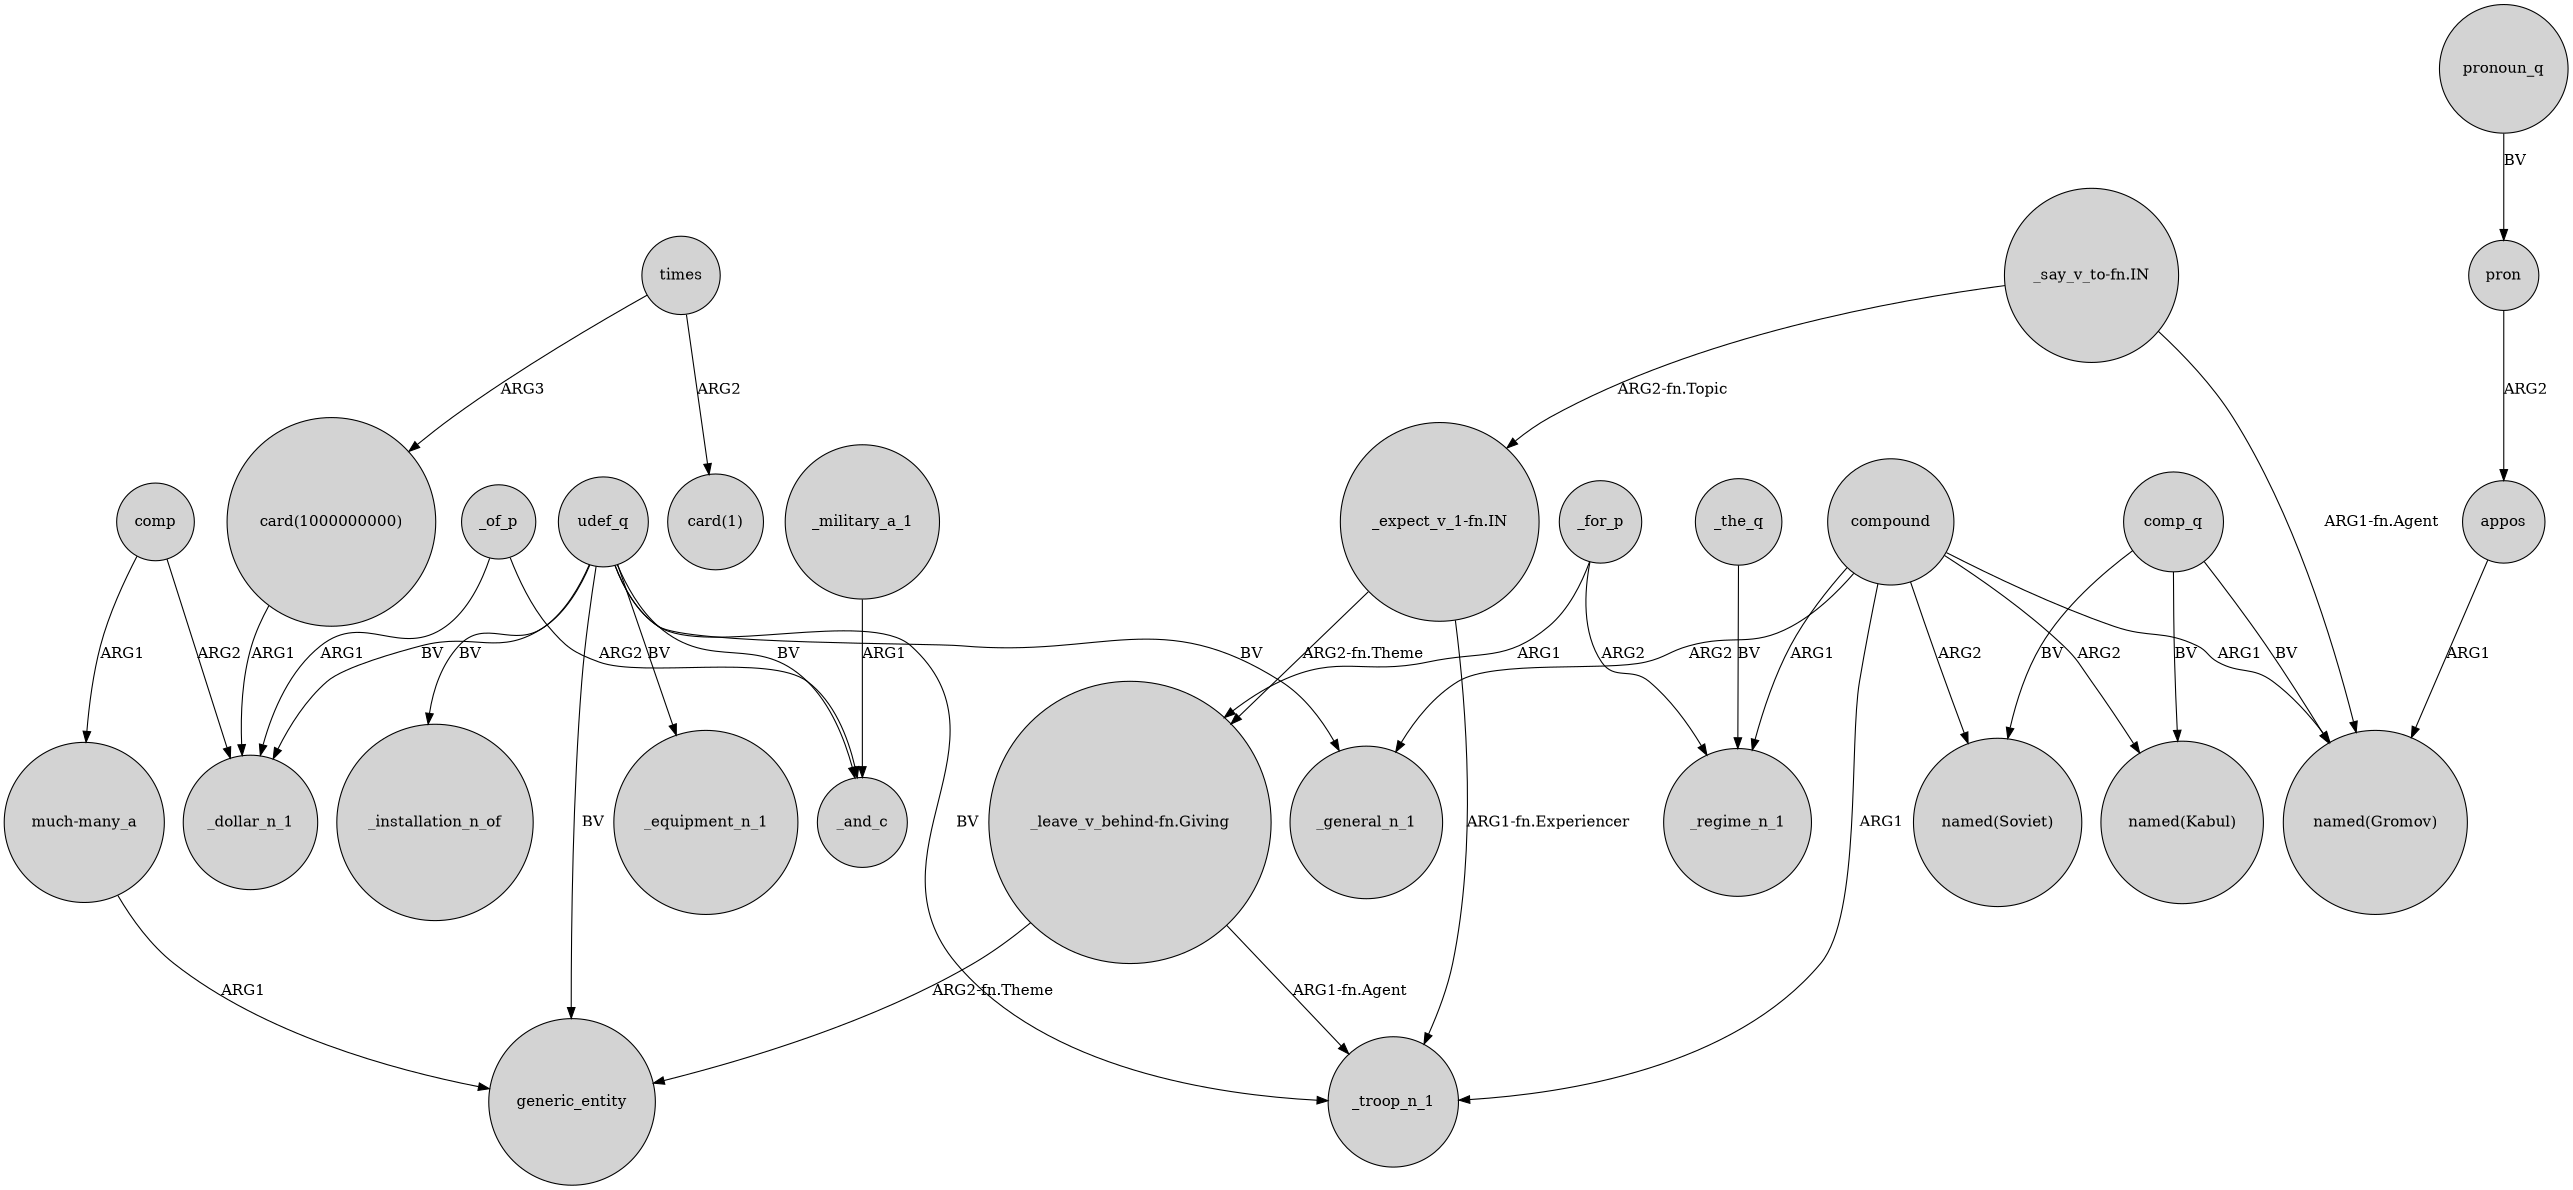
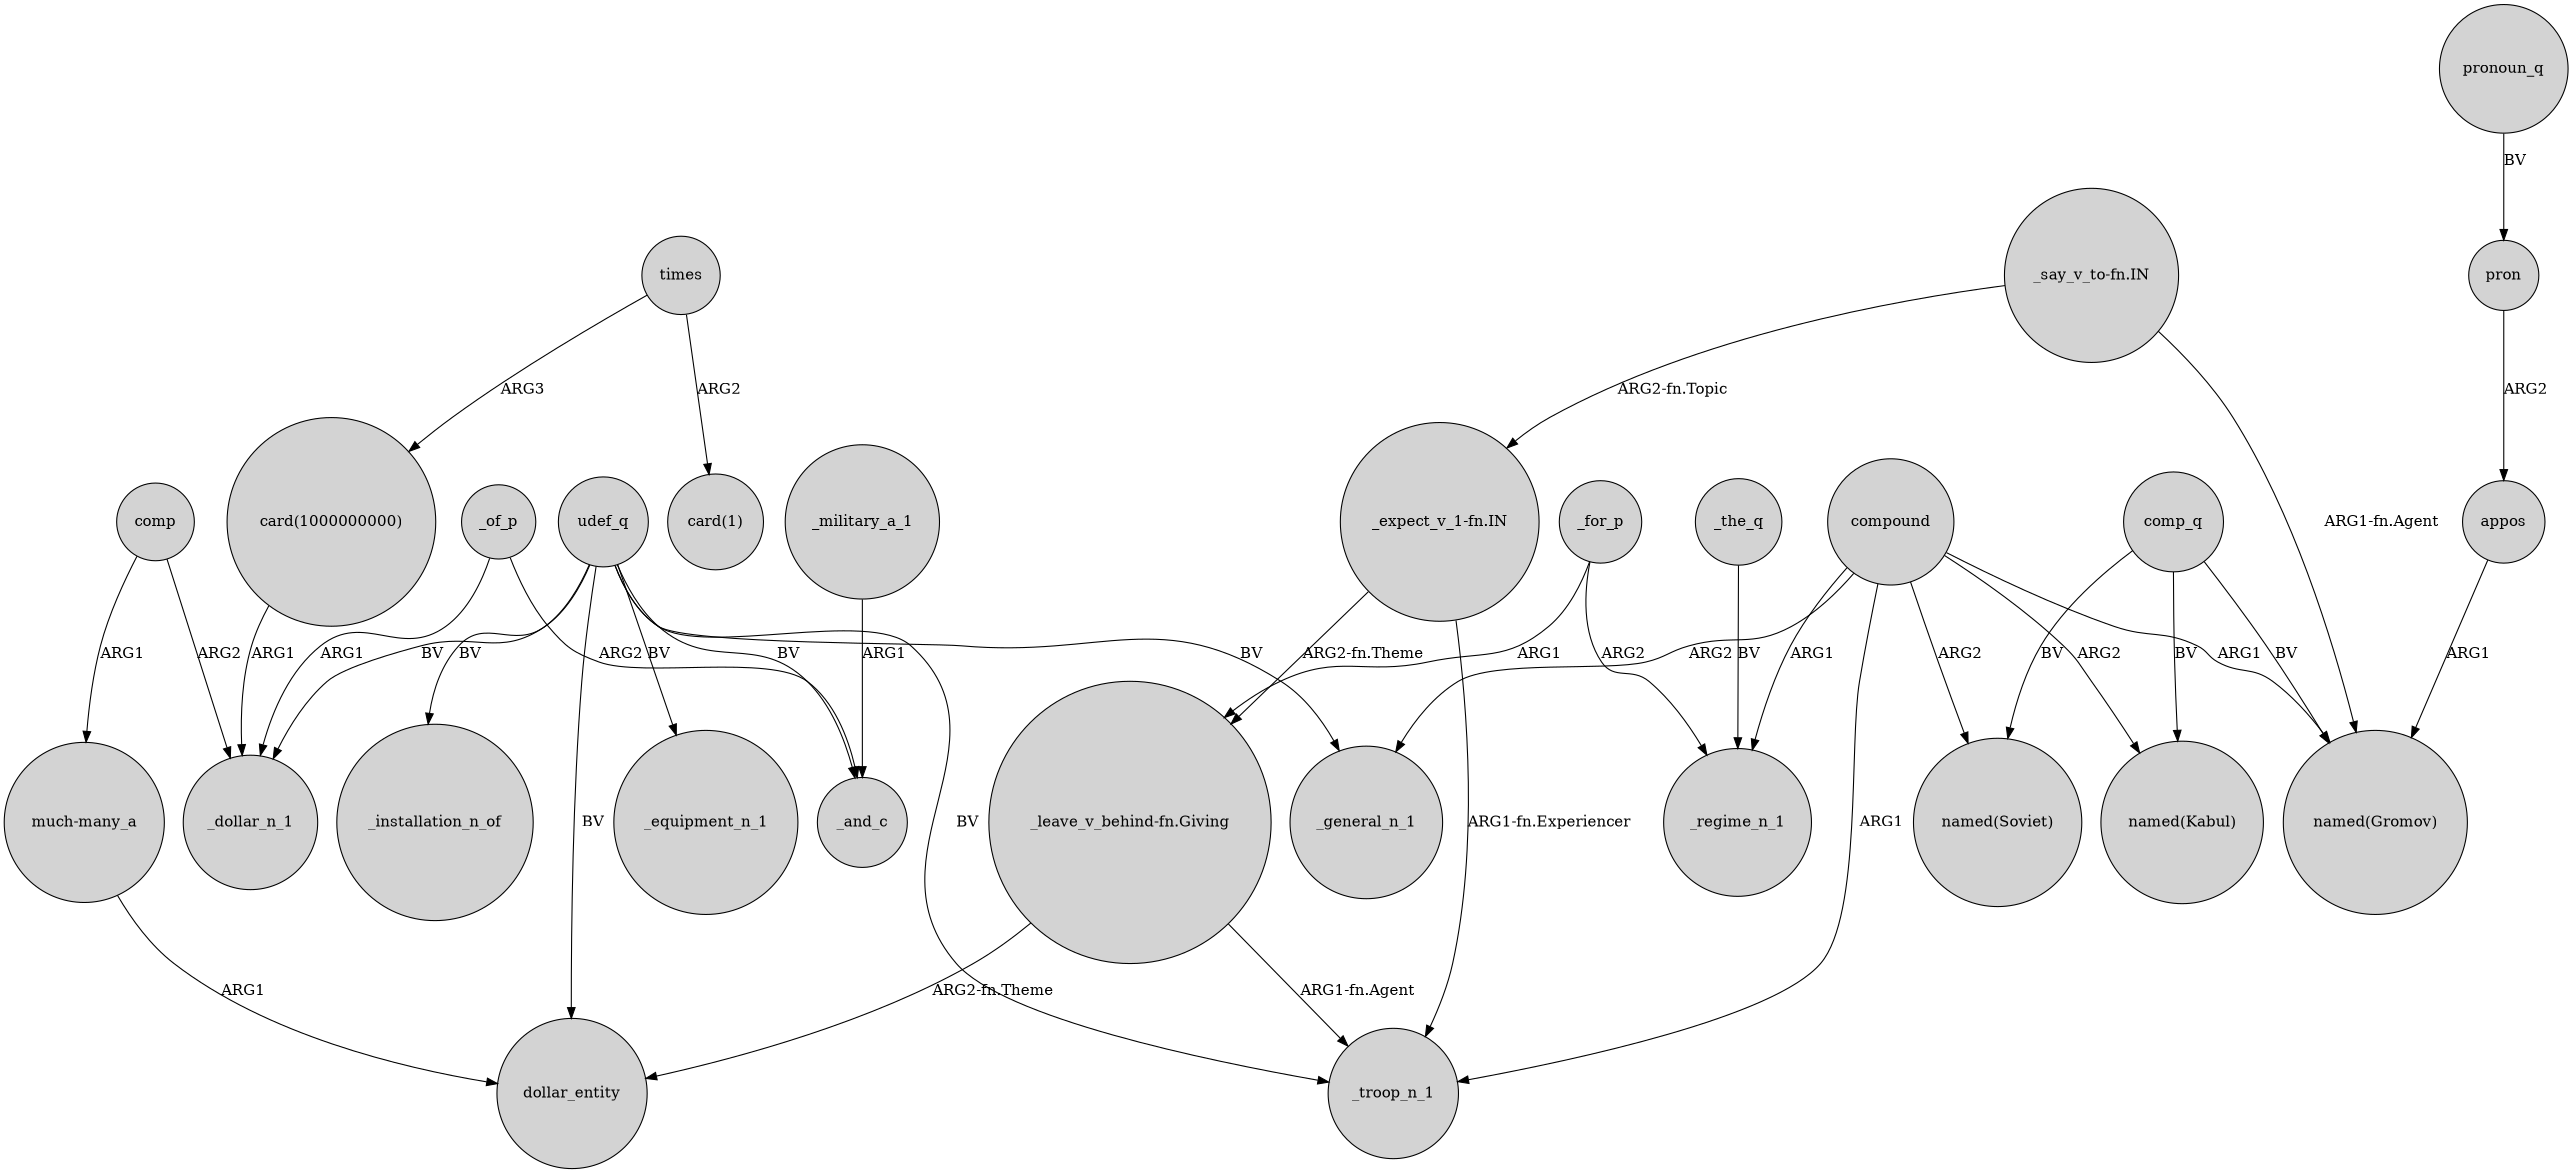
node "generic_entity": label "generic_entity" -> "dollar_entity"
